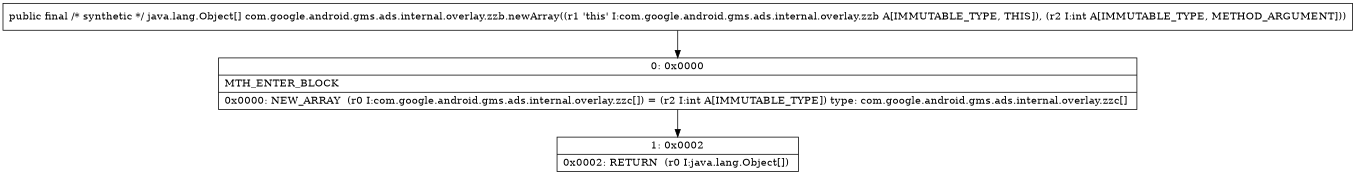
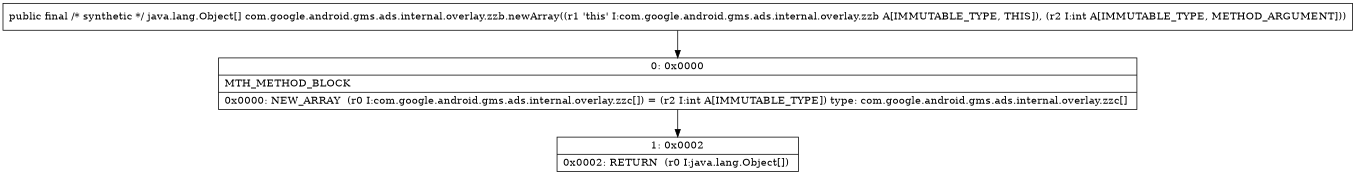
node "0: 0x0000": text "MTH_ENTER_BLOCK" -> "MTH_METHOD_BLOCK"
